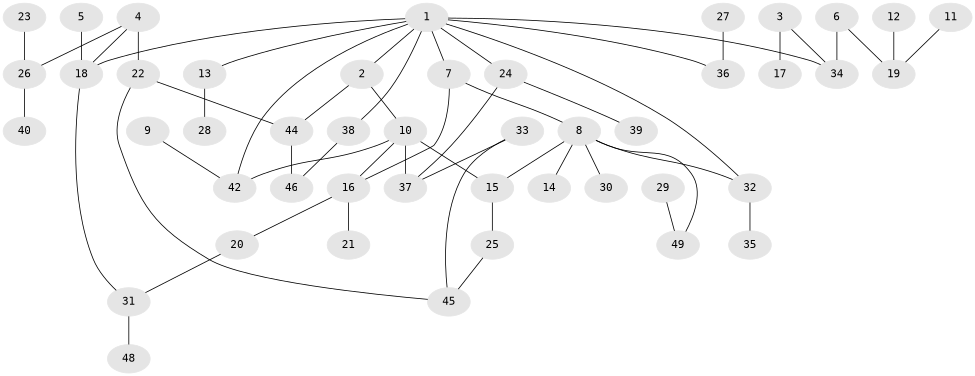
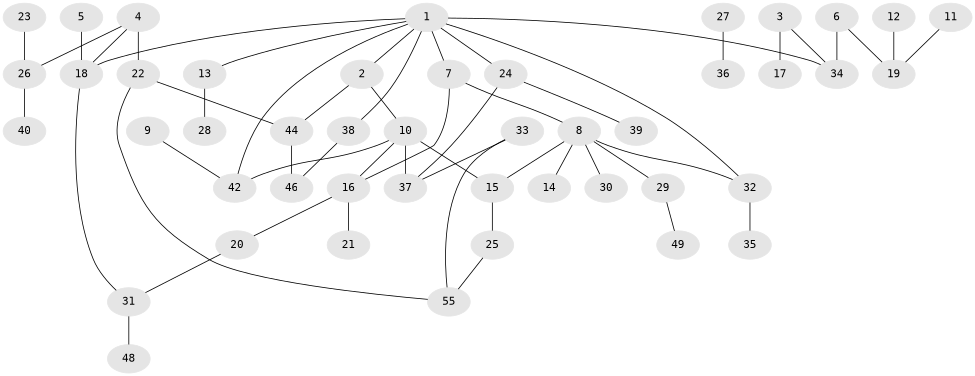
edge "1" -- "36": removed
edge "8" -- "49": now "8" -- "29"
node "45": label "45" -> "55"
